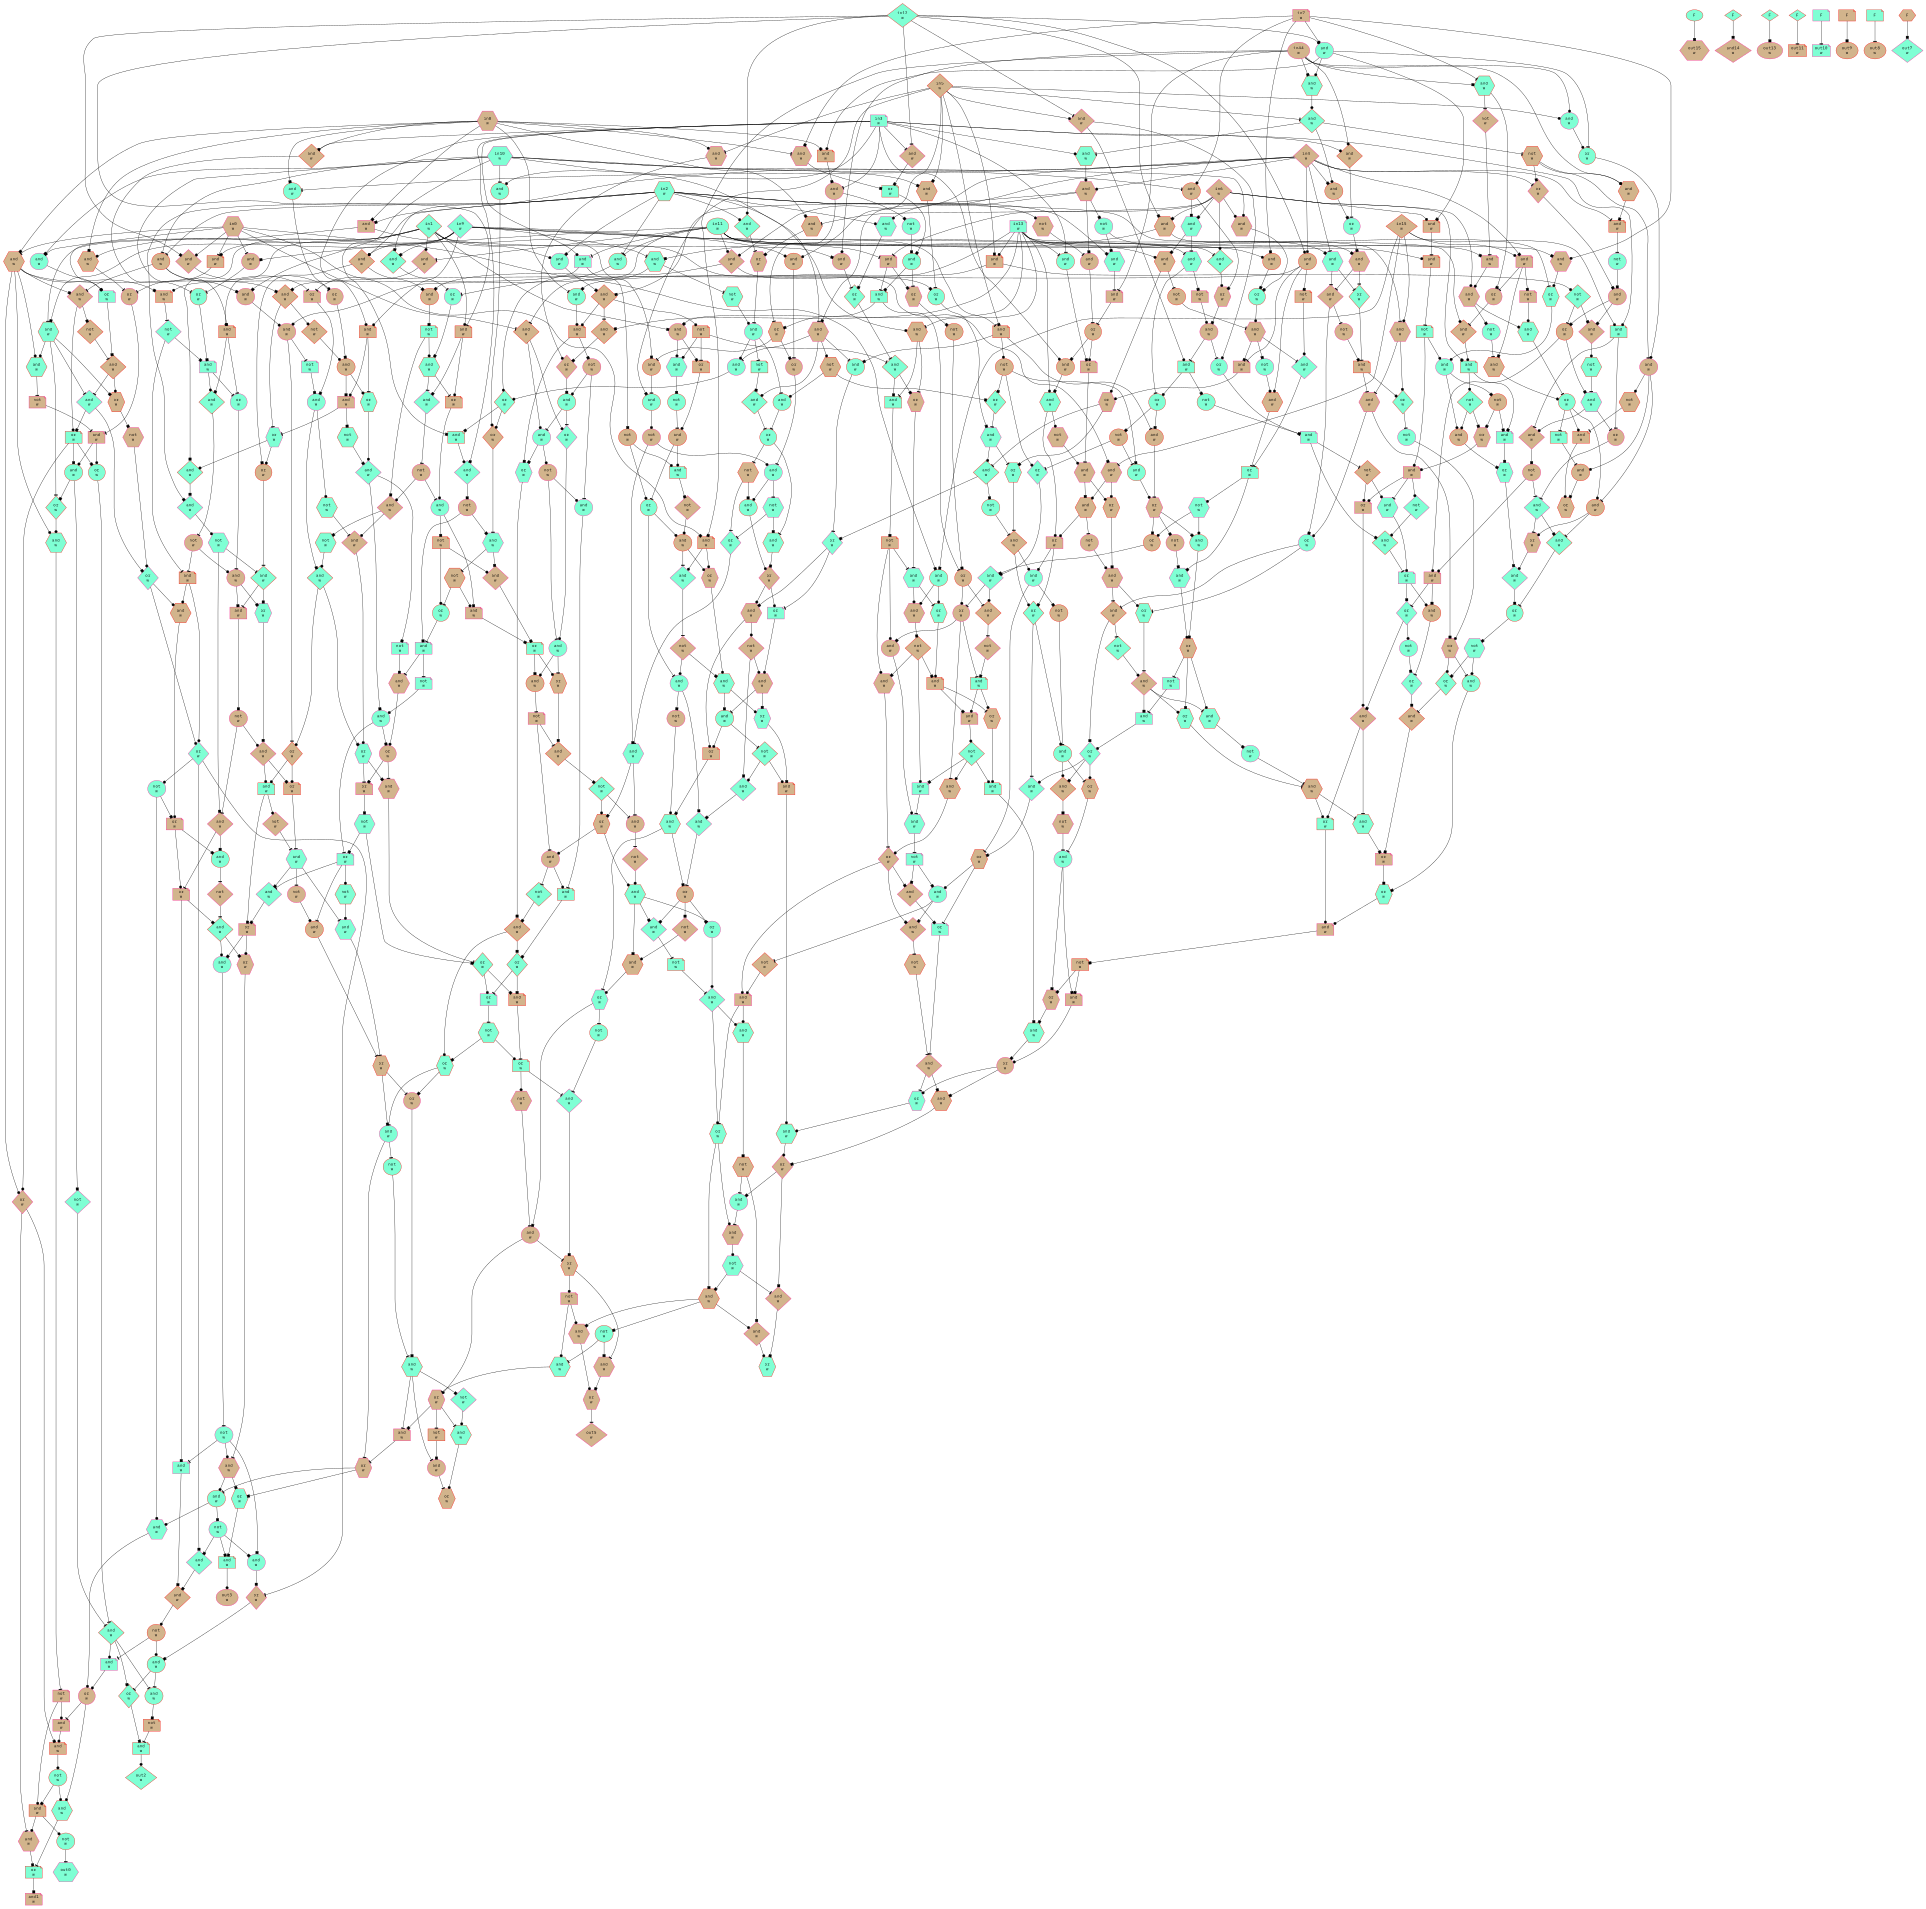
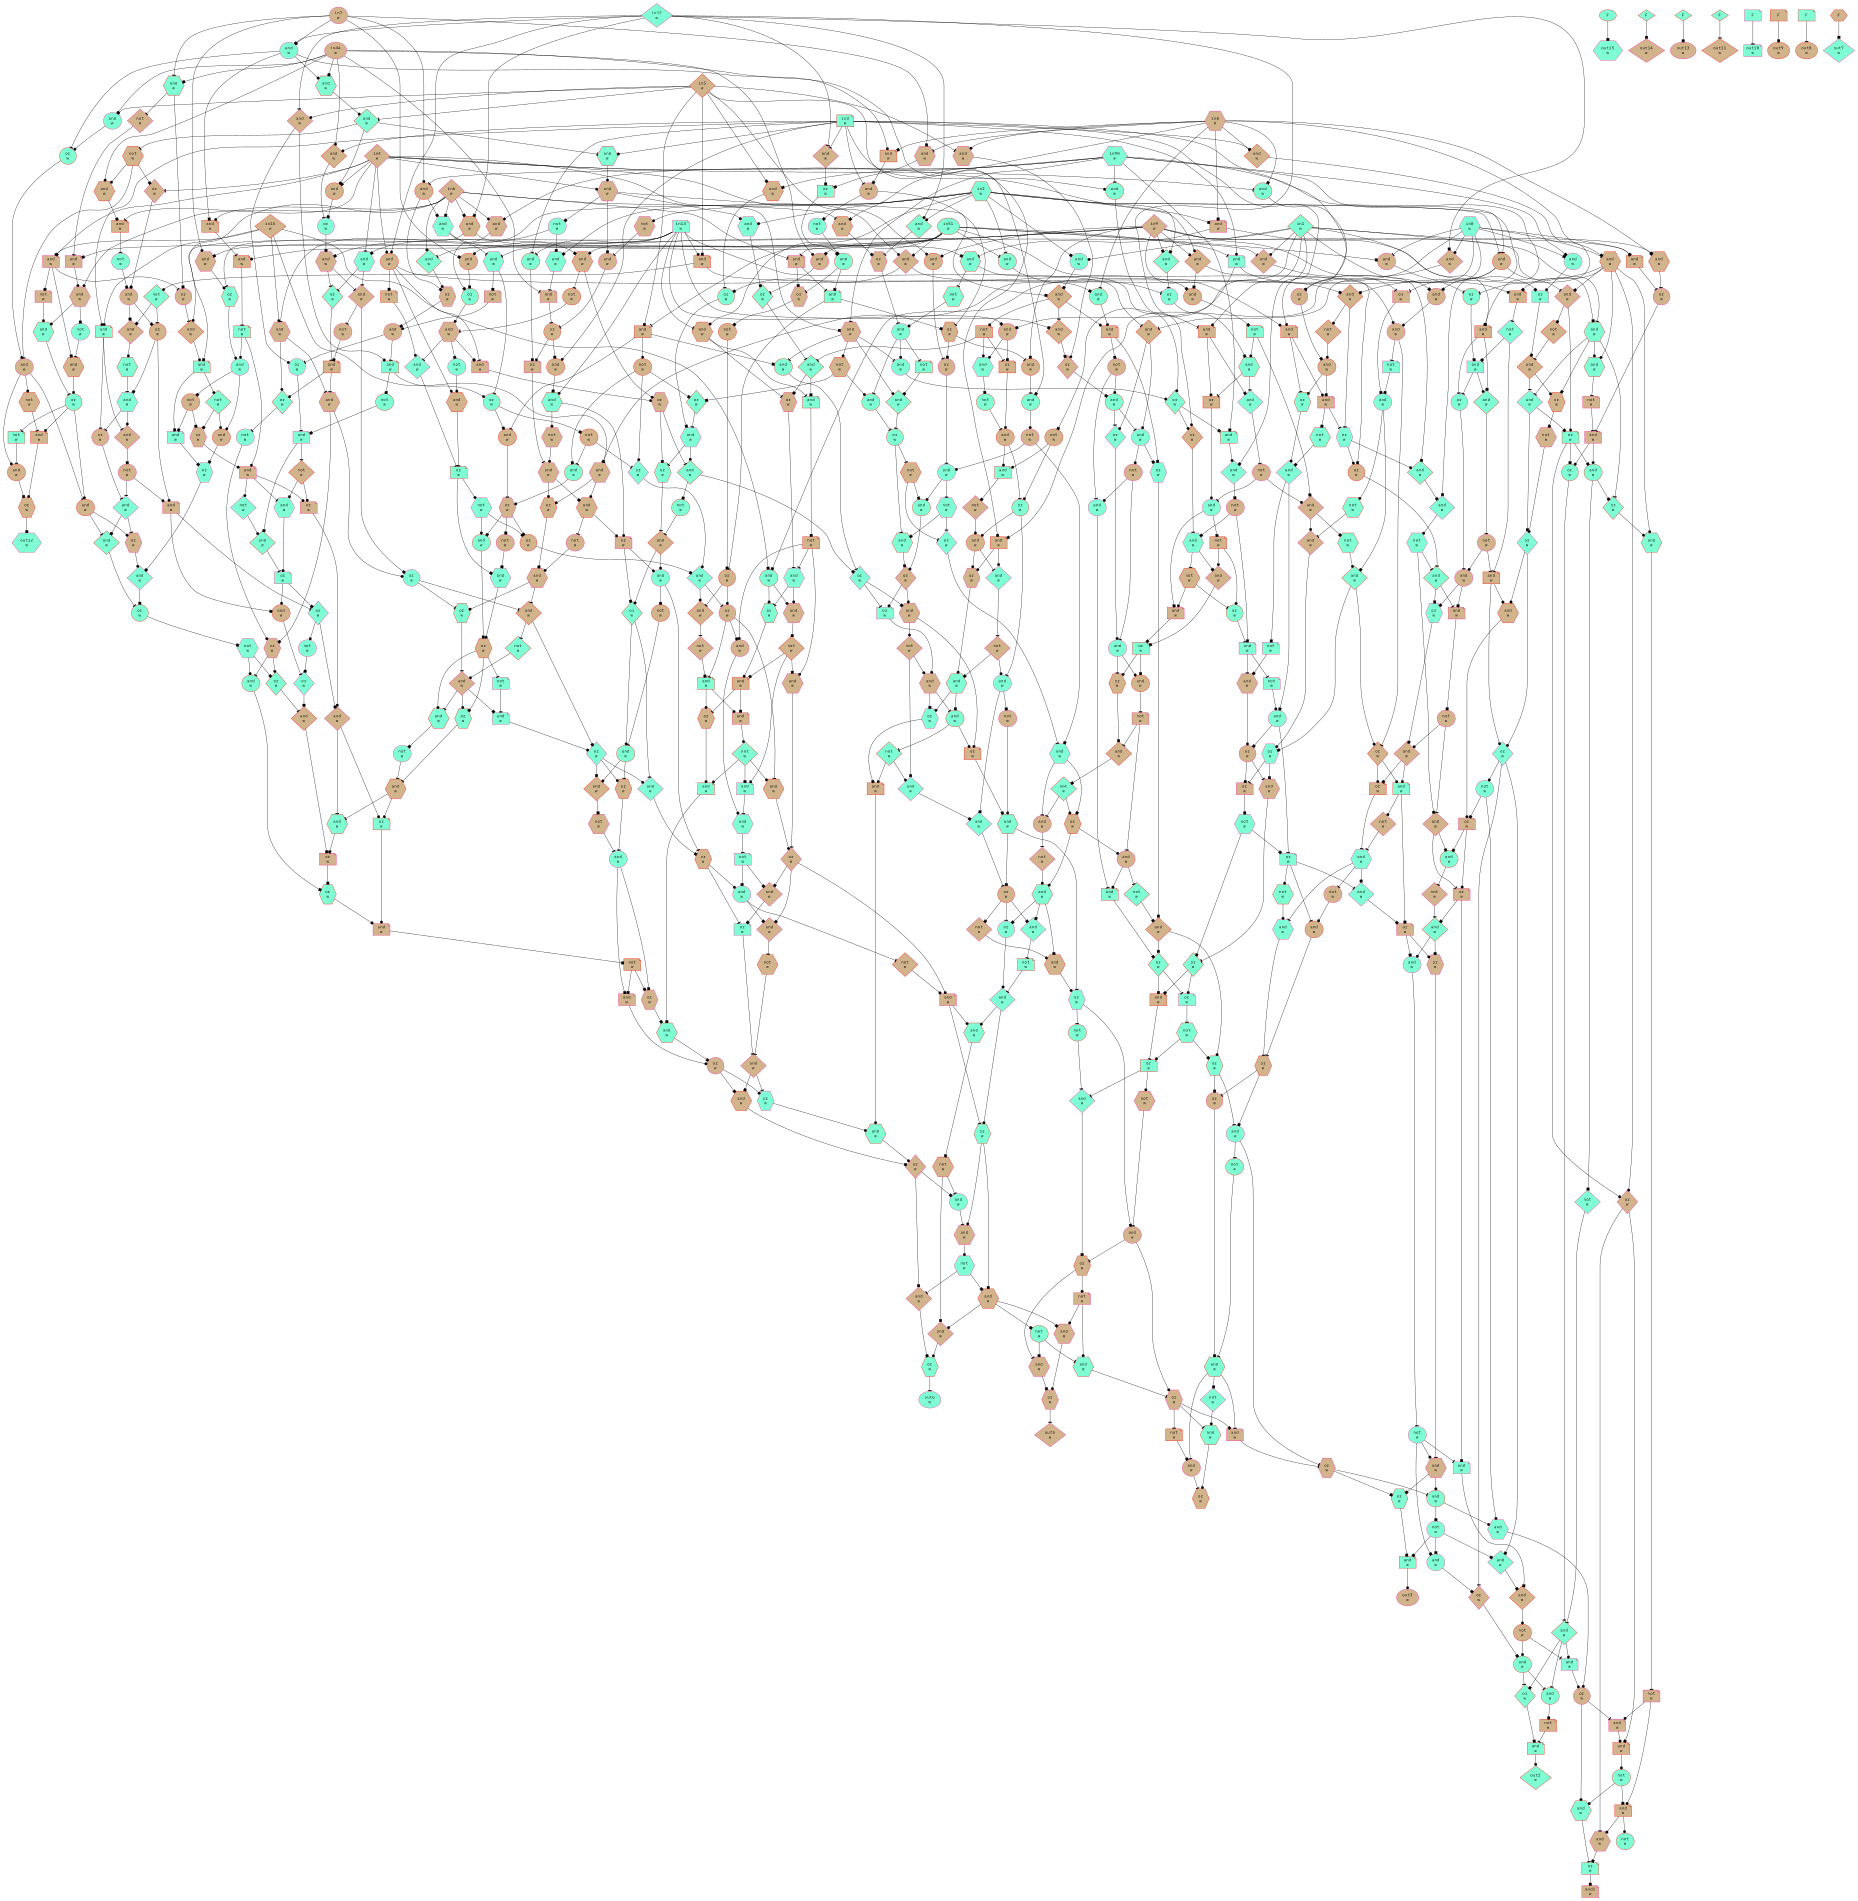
node "in12 w": color red -> deeppink
node "in7 w": shape note -> ellipse
node "out15 w": fillcolor tan -> aquamarine
node "and14 w": label "and14 w" -> "out14 w"
node "out11 w": shape note -> diamond
node "in3 w": color deeppink -> red
node "in10 w": label "in10 w" -> "in90 w"
node "in0 w": fillcolor tan -> aquamarine
node "in9 w": fillcolor aquamarine -> tan
node "in11 w": label "in11 w" -> "in51 w"
node "out12 w": added
node "out6 w": added
node "out0 w": removed
